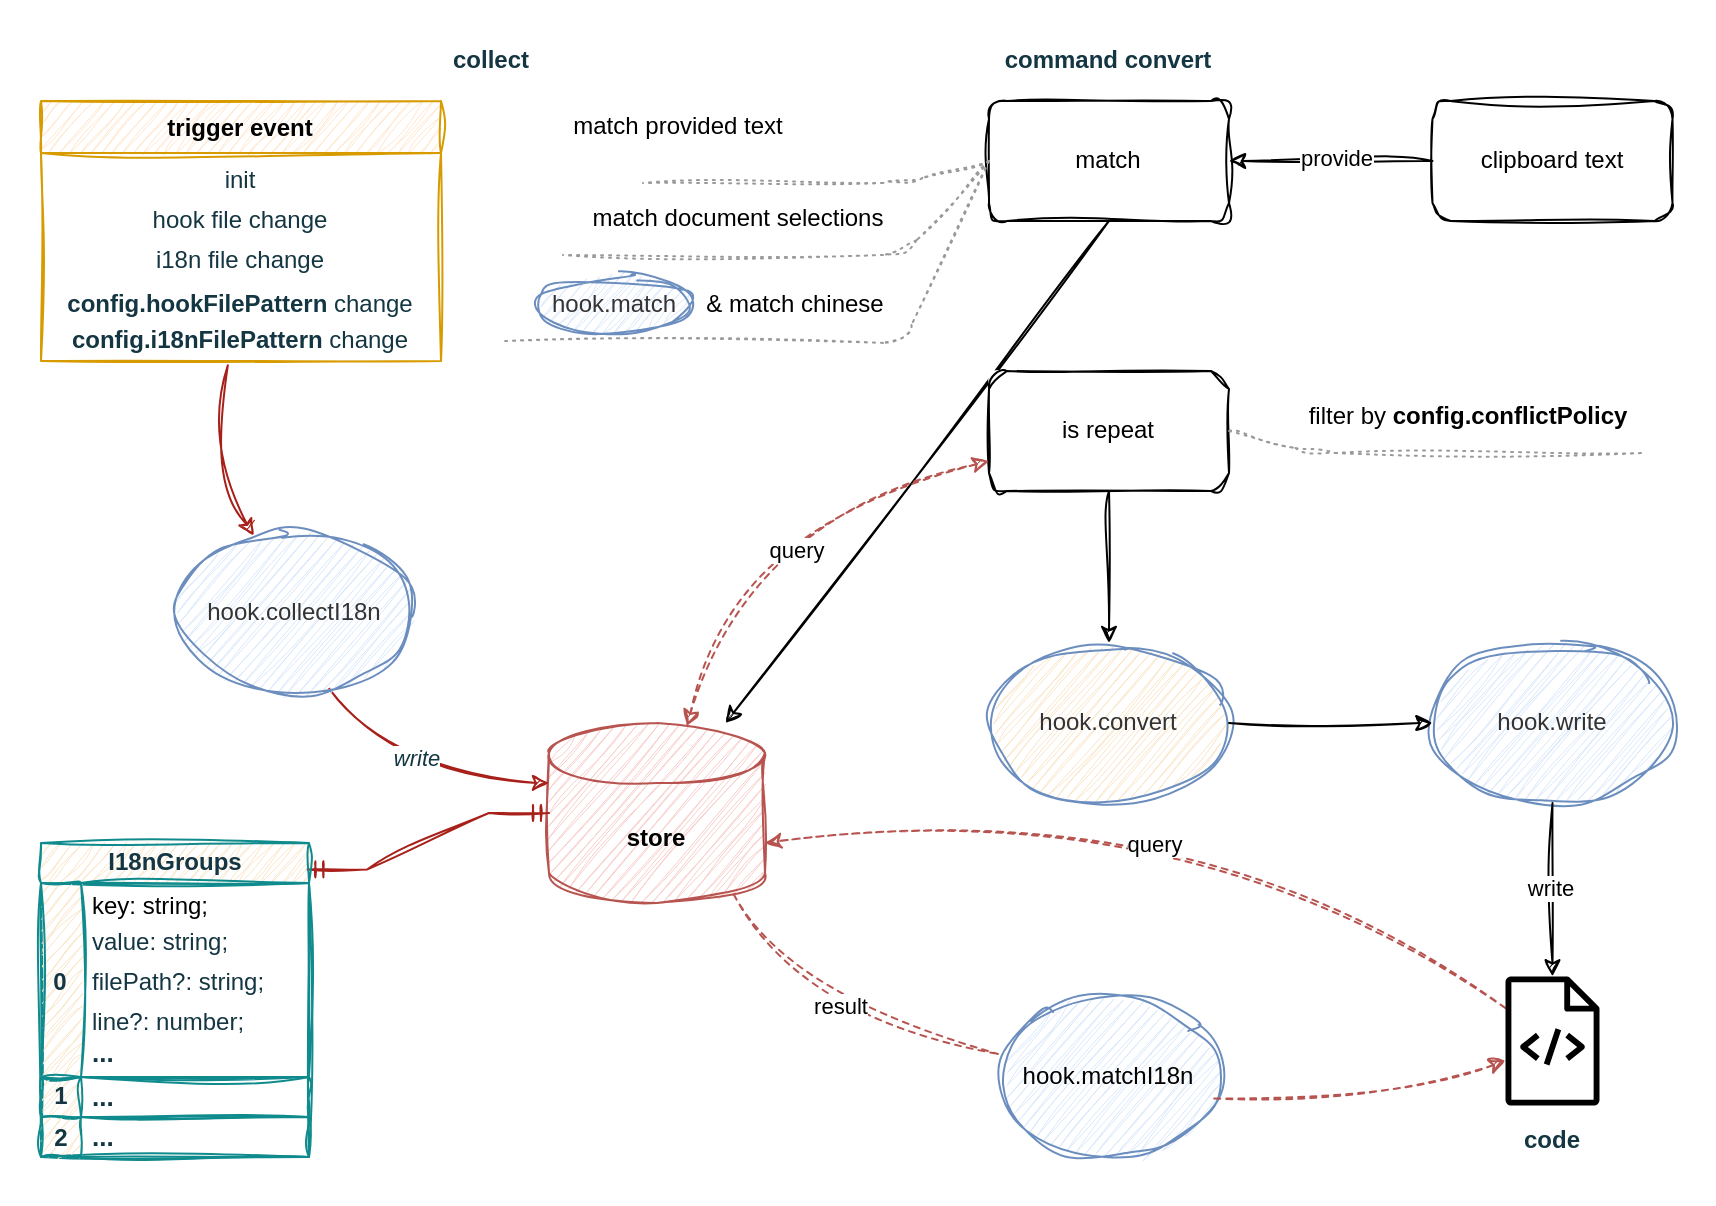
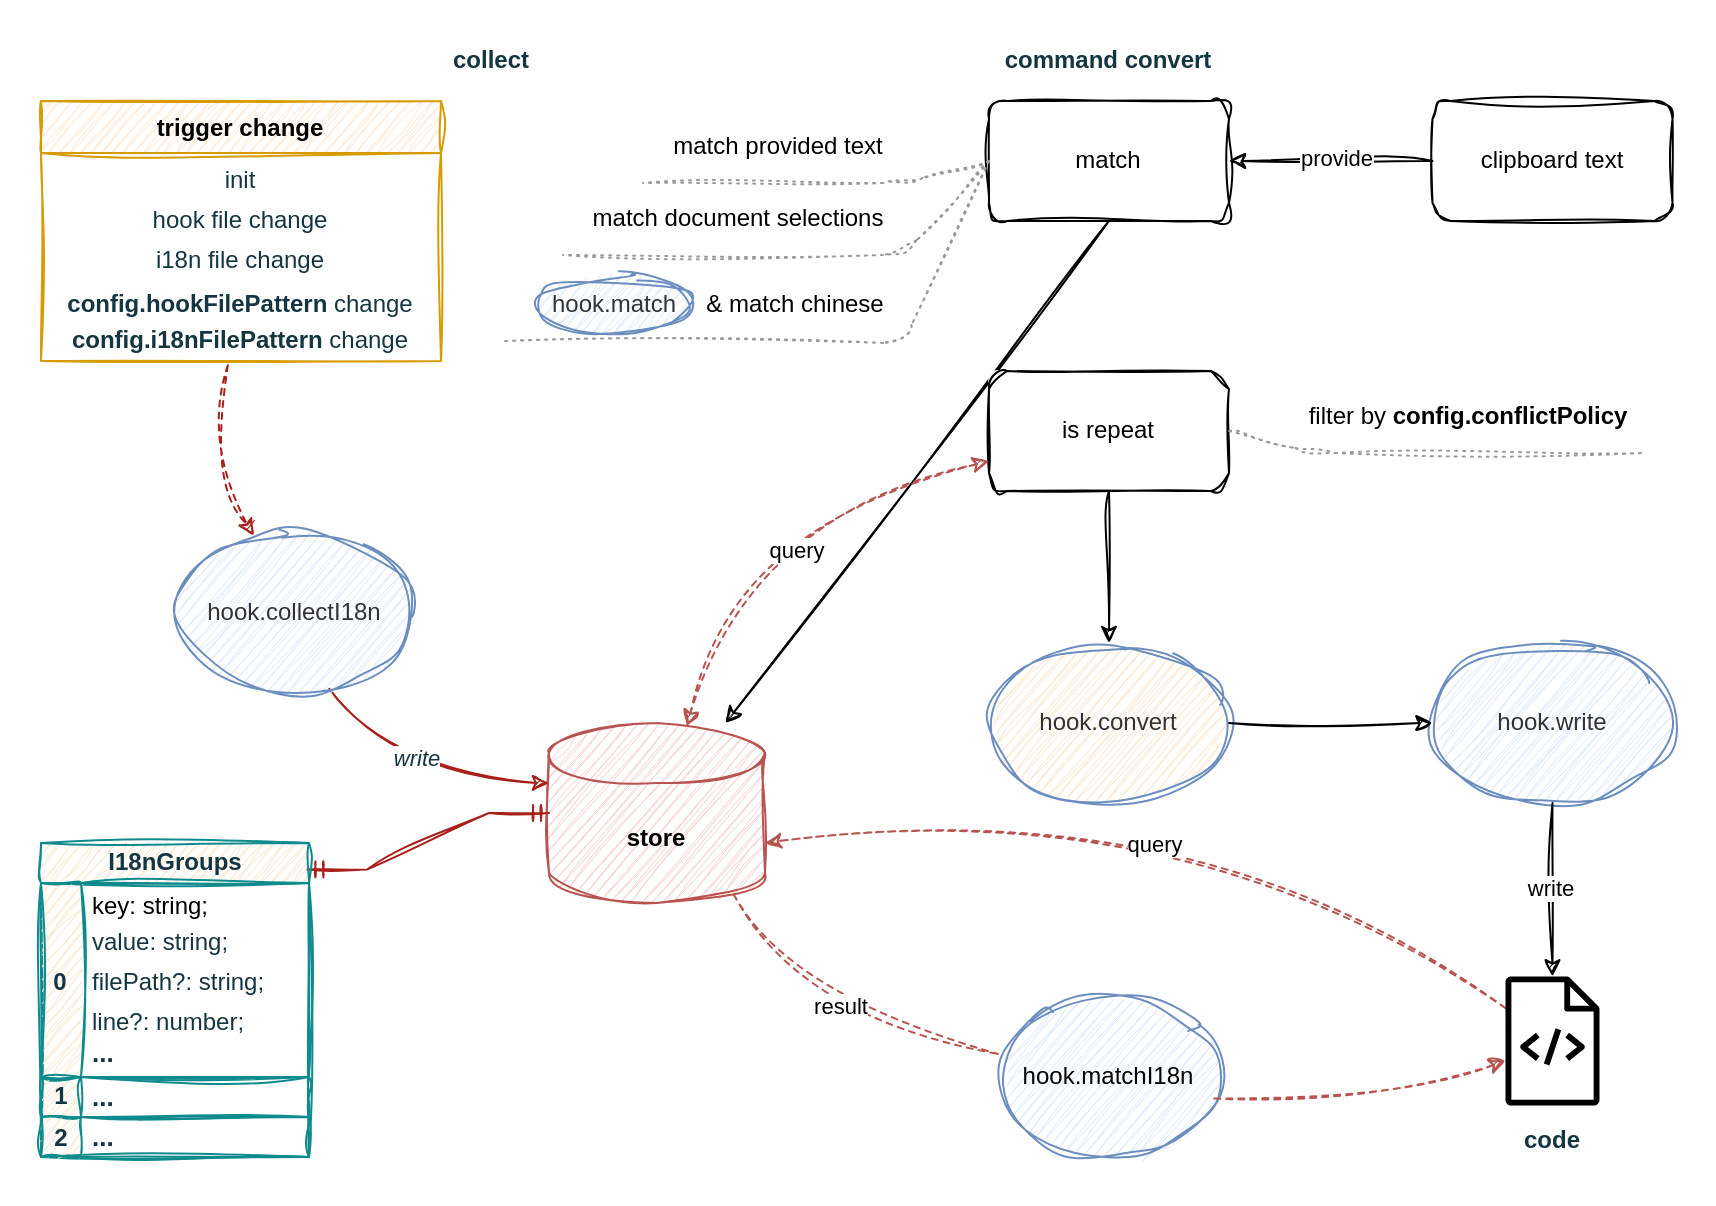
node "match provided text": moved (680, 127) -> (780, 147)
node "trigger event": label "trigger event" -> "trigger change"
edge "config.i18nFilePattern change" -> "hook.collectI18n": style solid -> dashed
